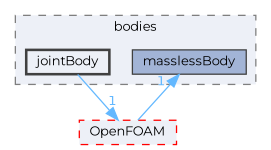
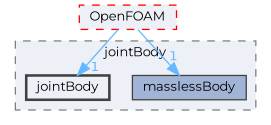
cluster "bodies": label "bodies" -> "jointBody"
edge "jointBody" -> "OpenFOAM": reversed
